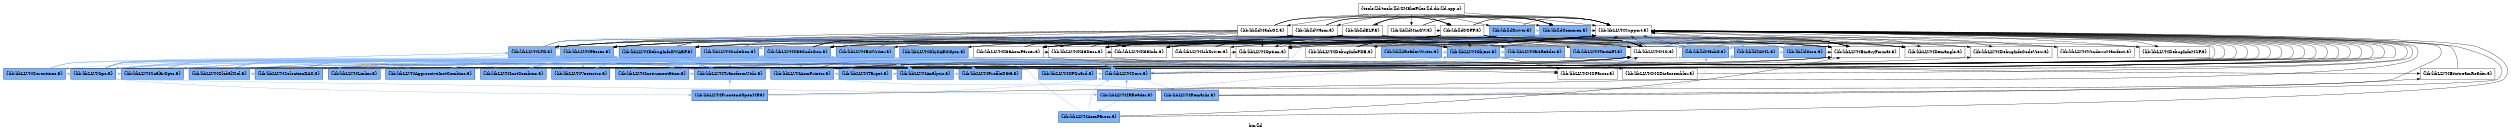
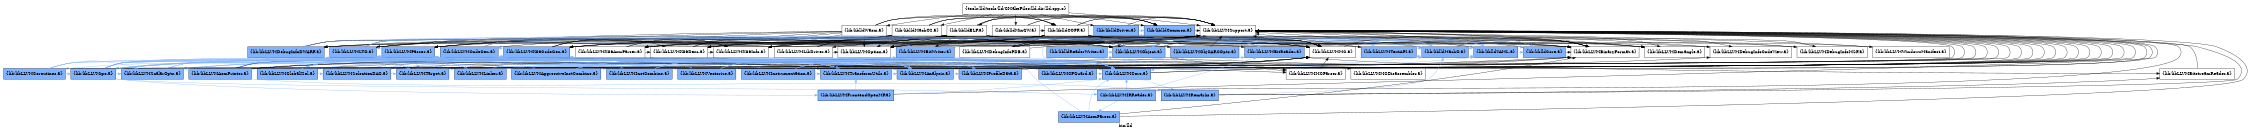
edge "{lib/liblldYAML.a}" -> "{lib/libLLVMSupport.a}": added
edge "{lib/libLLVMOption.a}" -> "{lib/libLLVMMC.a}": now "{lib/liblldMachO2.a}" -> "{lib/libLLVMMC.a}"
edge "{lib/libLLVMCoroutines.a}" -> "{lib/libLLVMScalarOpts.a}": added
